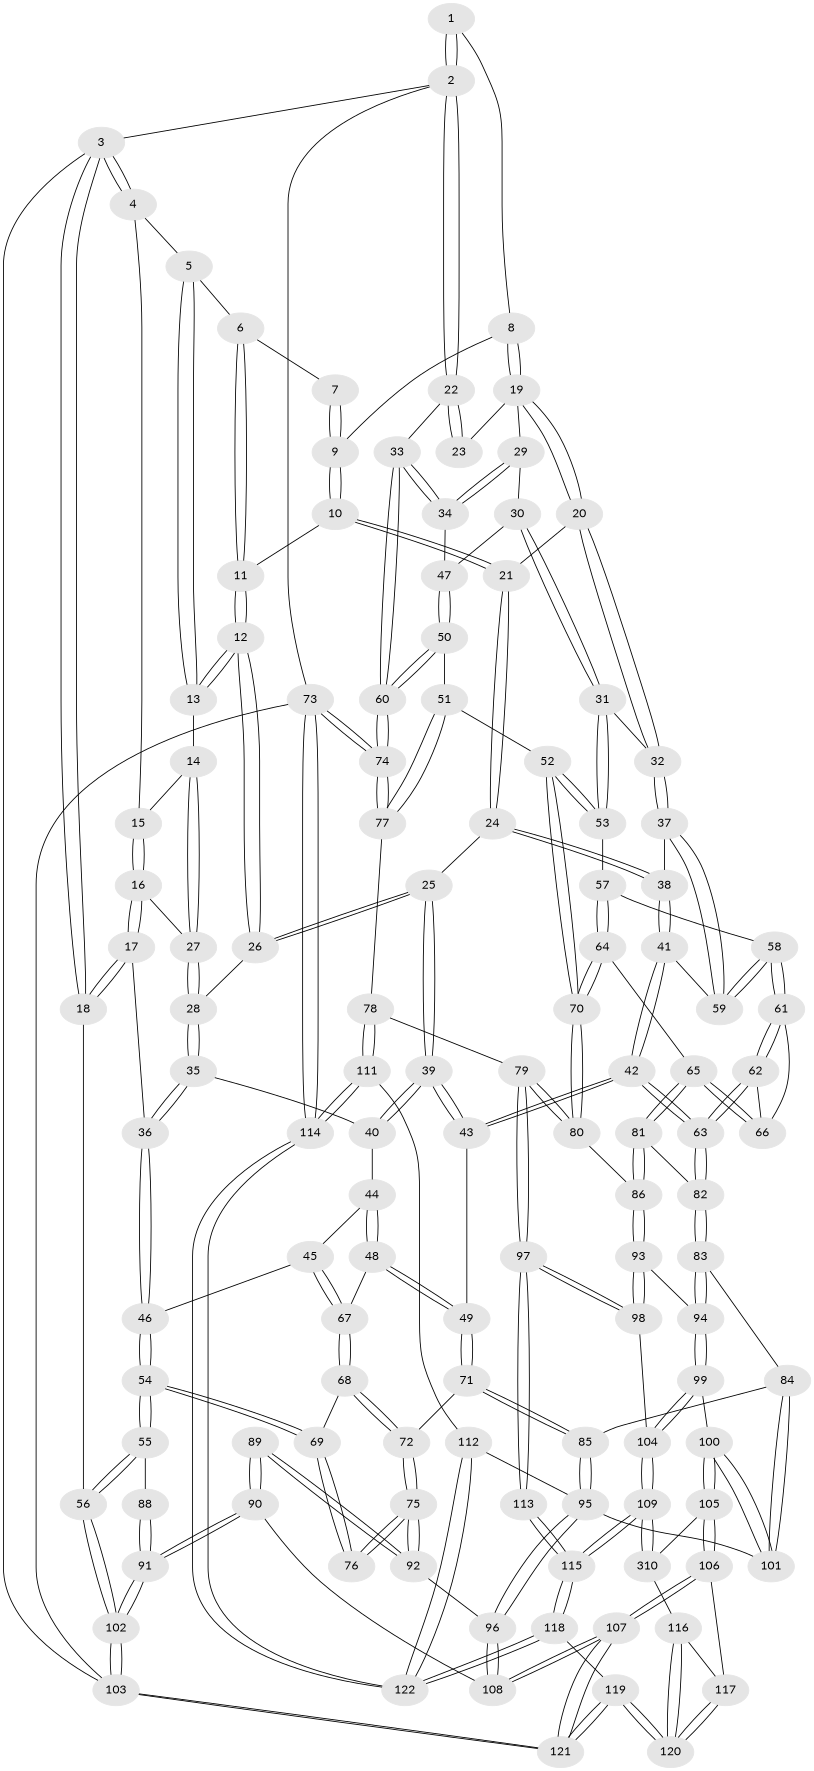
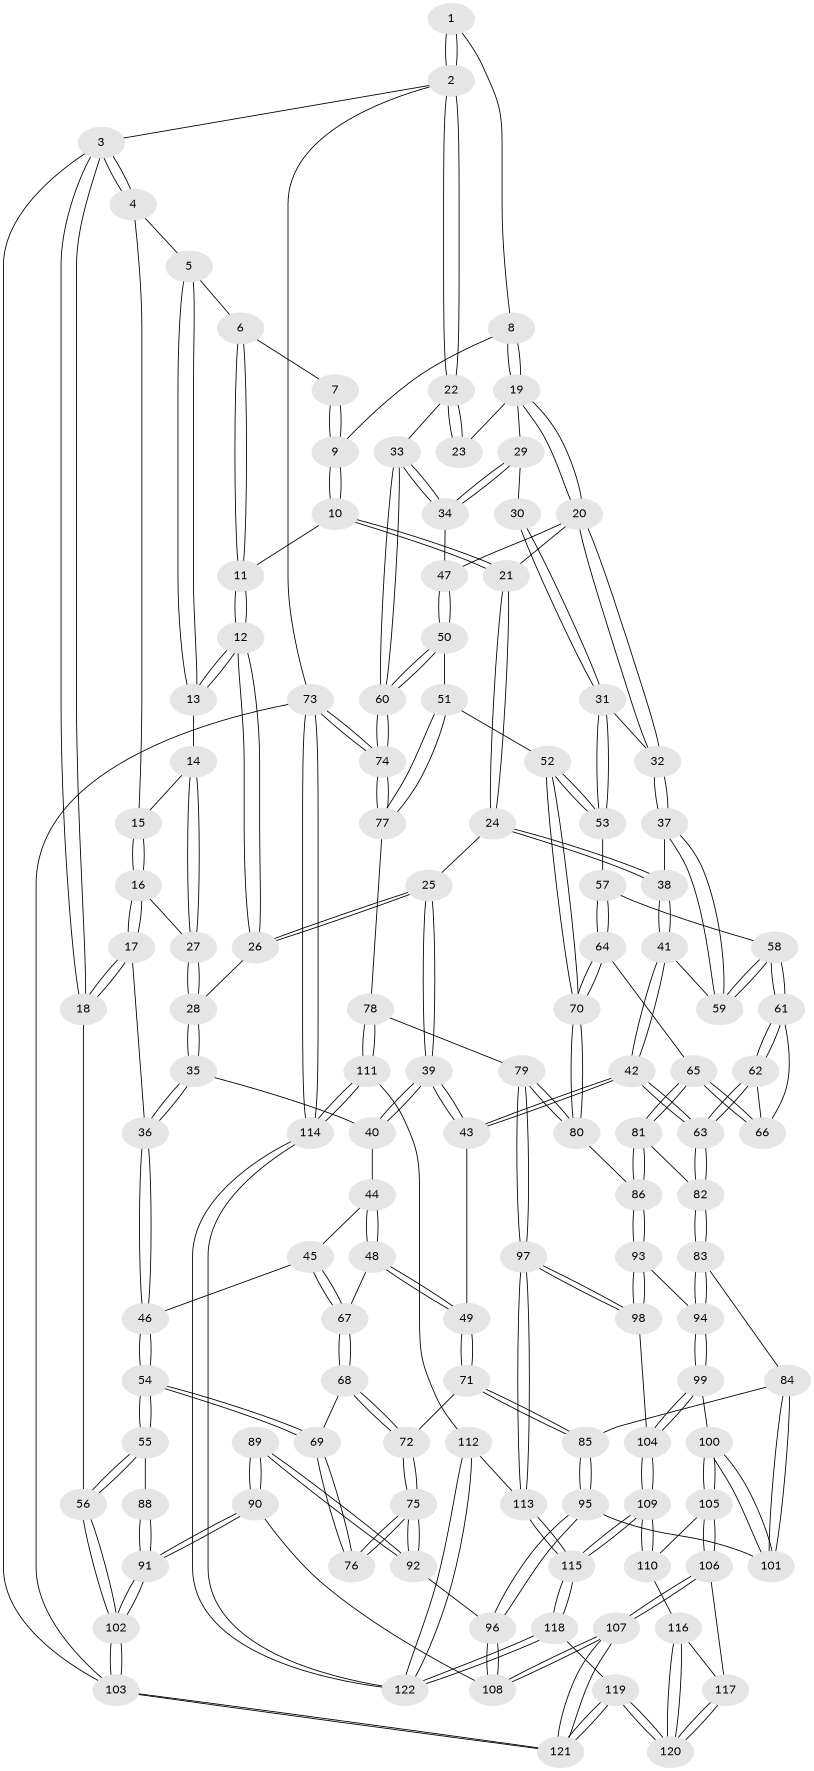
edge "30" -- "47": now "20" -- "47"
edge "112" -- "95": now "112" -- "113"
node "310": label "310" -> "110"
